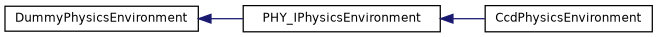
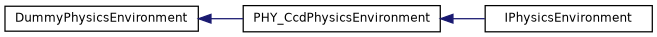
node "PHY_IPhysicsEnvironment": label "PHY_IPhysicsEnvironment" -> "PHY_CcdPhysicsEnvironment"
node "CcdPhysicsEnvironment": label "CcdPhysicsEnvironment" -> "IPhysicsEnvironment"
